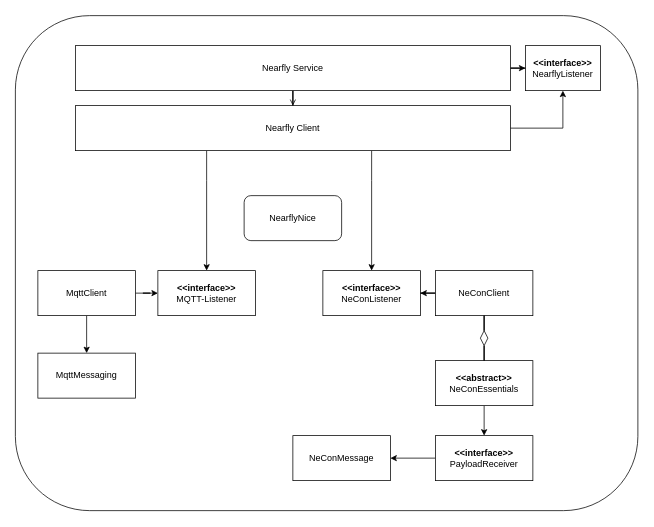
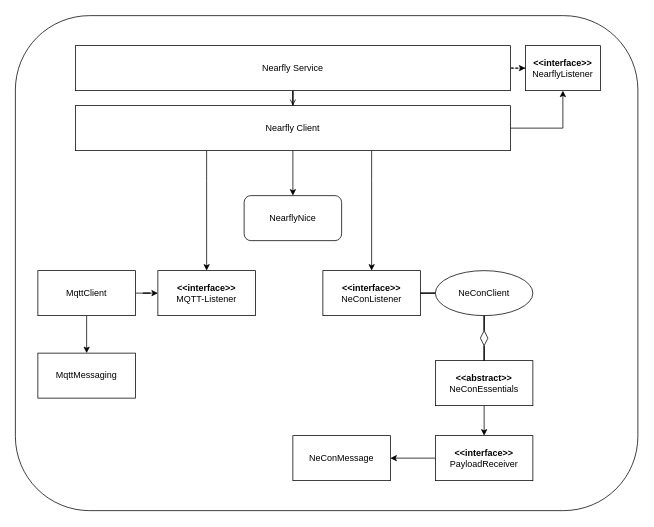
edge "Nearfly Service" -> "<<interface>> NearflyListener": style solid -> dashed
edge "Nearfly Client" -> "NearflyNice": added
edge "NeConClient" -> "<<interface>> NeConListener": arrowhead classic -> none
node "NeConClient": shape rectangle -> ellipse
